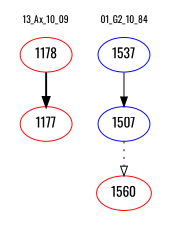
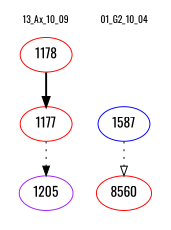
cluster "01_G2_10_84": label "01_G2_10_84" -> "01_G2_10_04"
node "1537": removed
node "1507": label "1507" -> "1587"
node "1205": added
node "1560": label "1560" -> "8560"
